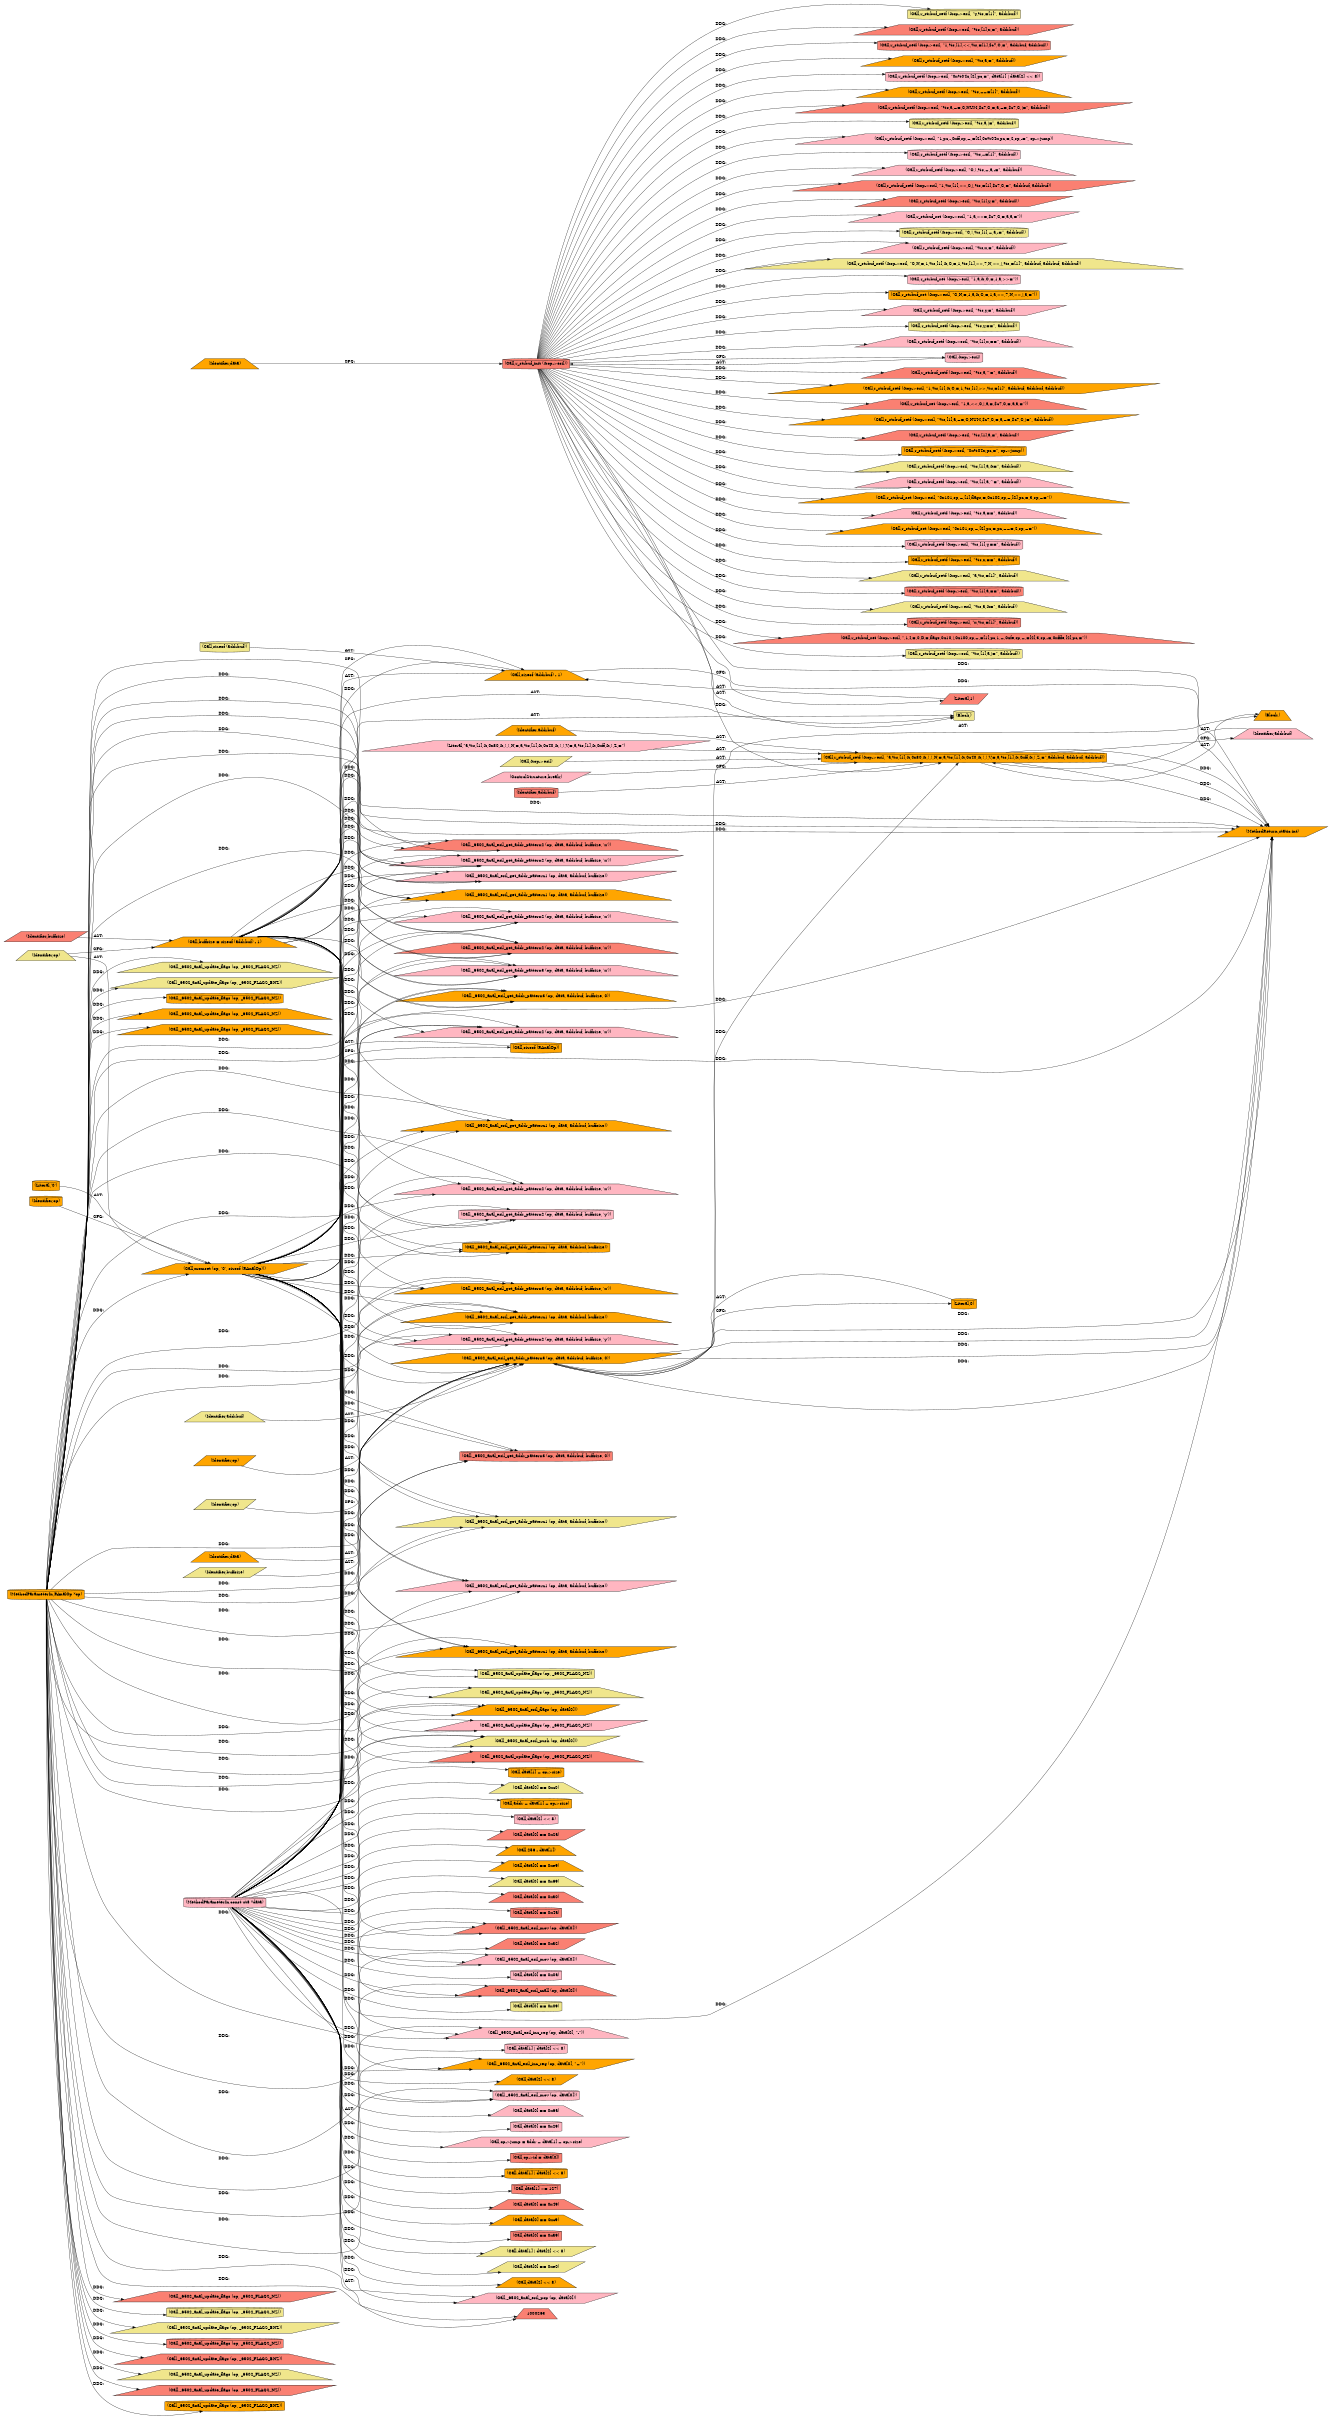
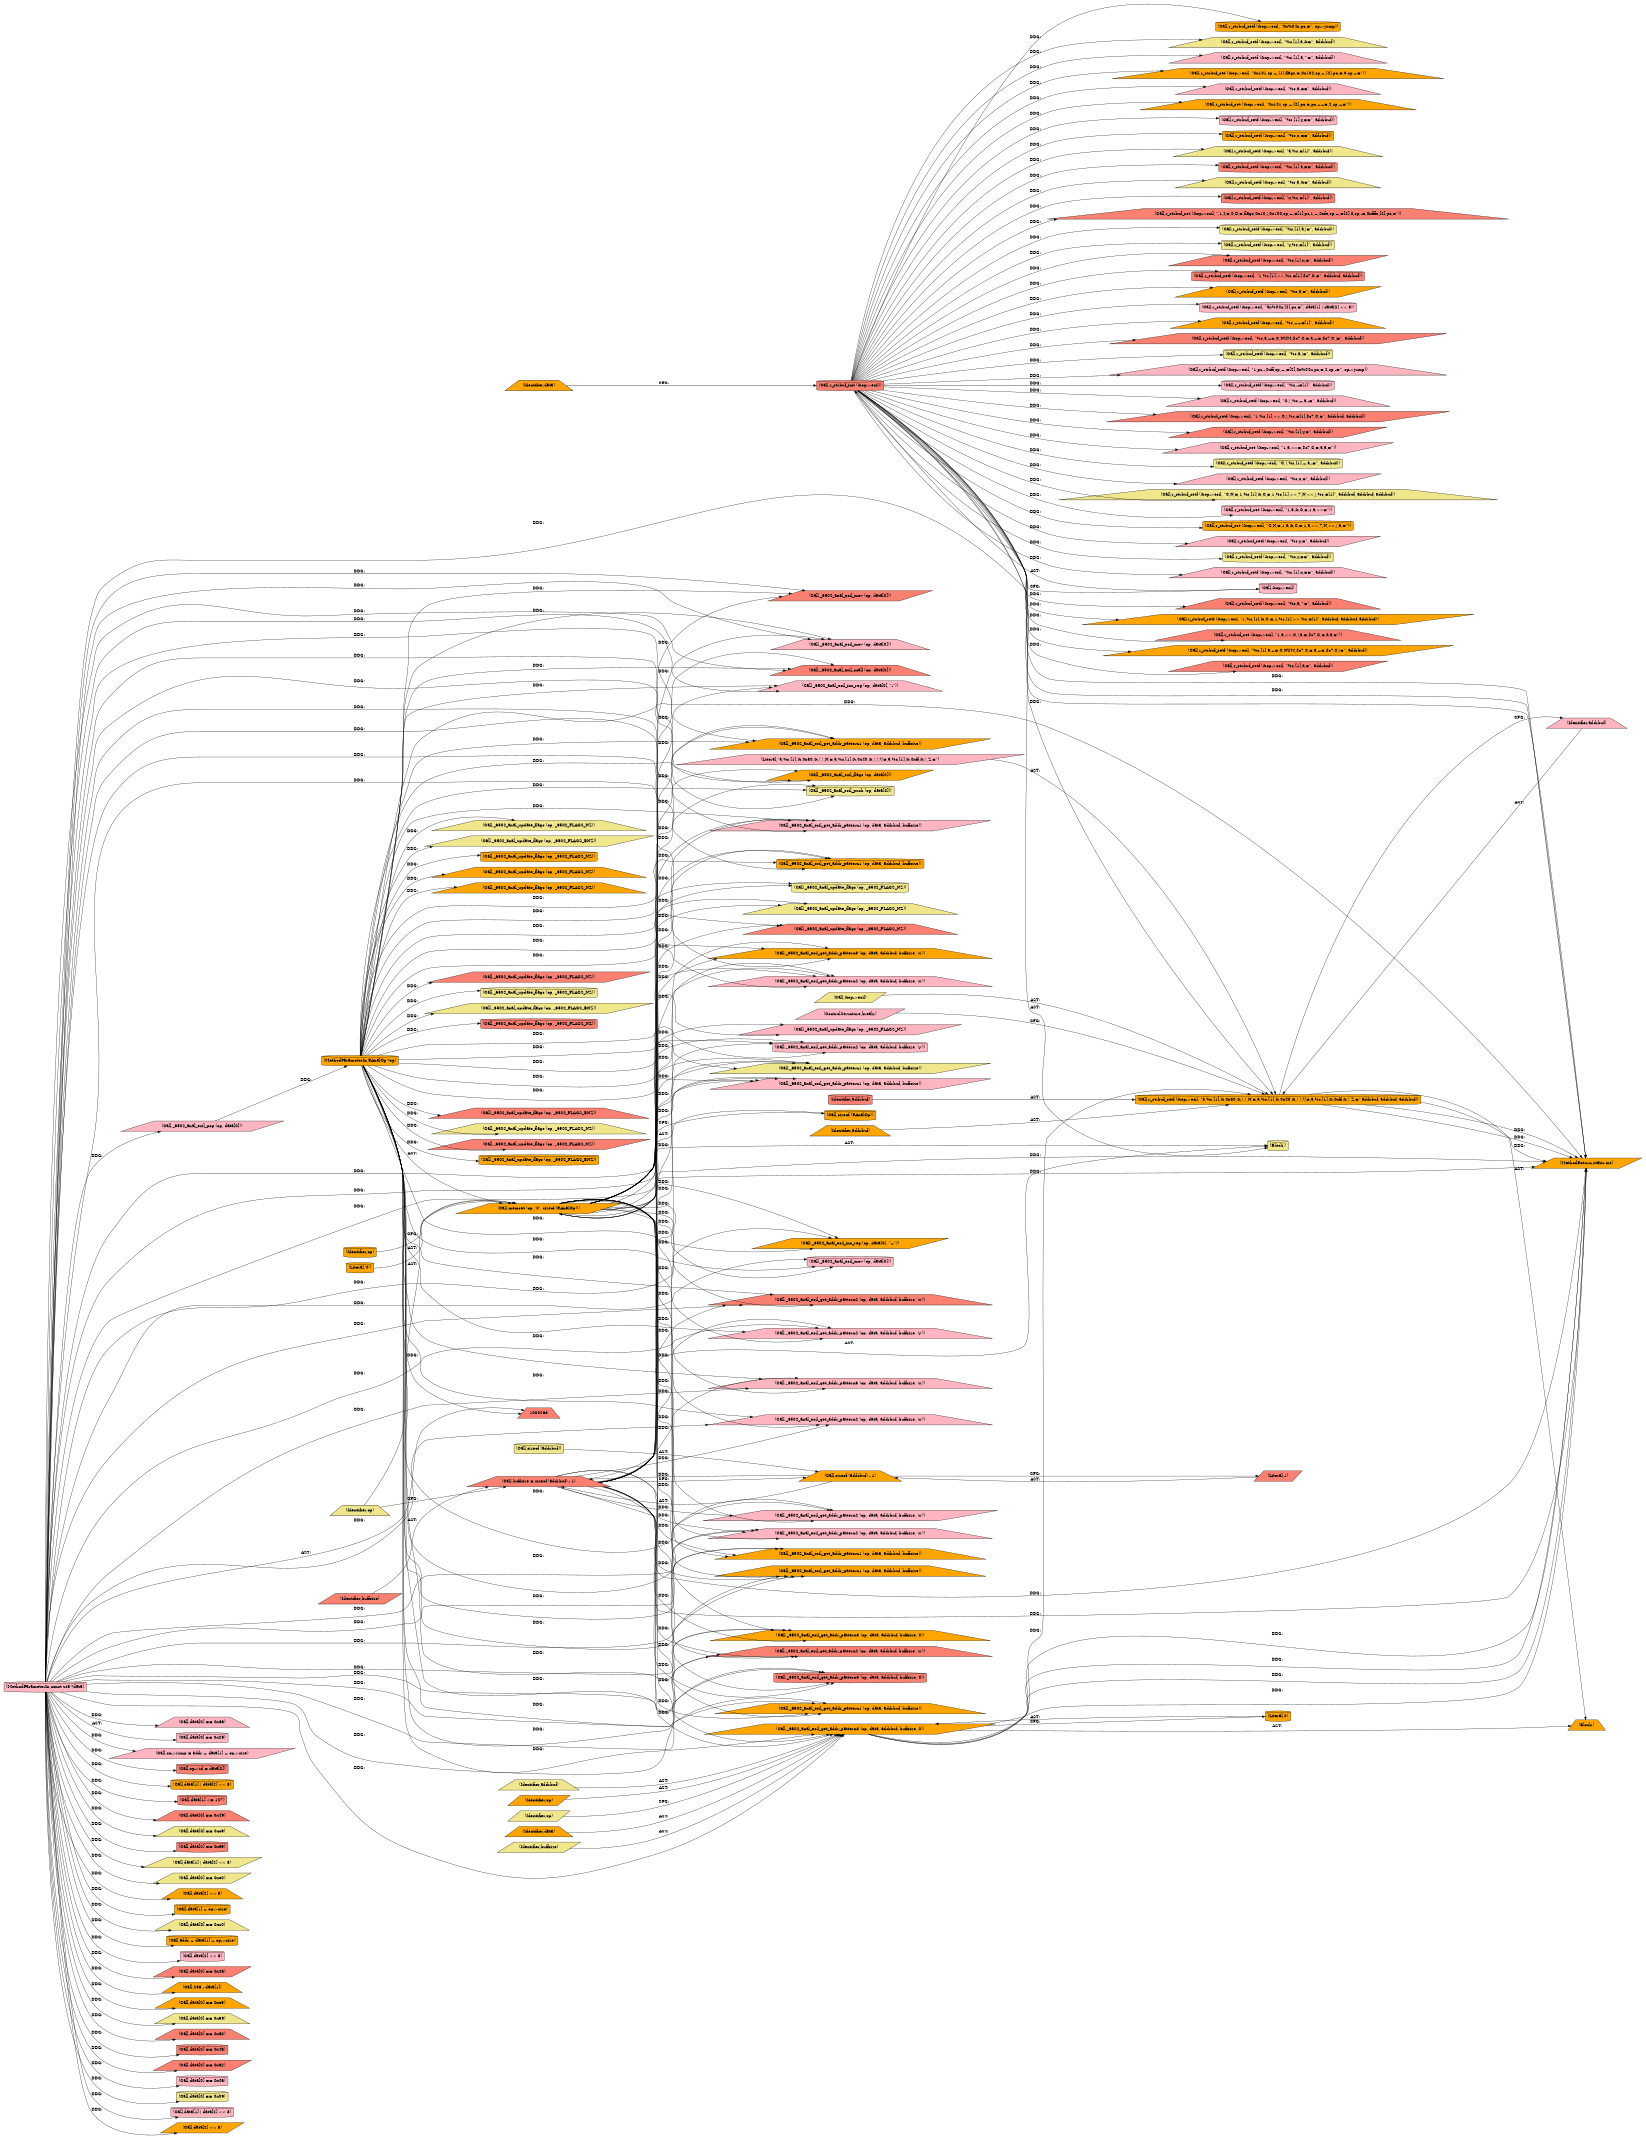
node "(Call,buffsize = sizeof (addrbuf) - 1)": fillcolor orange -> salmon
edge "(MethodParameterIn,RAnalOp *op)" -> "(Call,memset (op, '0', sizeof (RAnalOp)))": label "DDG: " -> "AST: "
node "(Call,_6502_anal_esil_push (op, data[0]))": shape parallelogram -> cylinder
edge "(MethodParameterIn,RAnalOp *op)" -> "(Call,_6502_anal_esil_pop (op, data[0]))": reversed
node "(Call,data[0] == 0xc9)": fillcolor orange -> khaki
